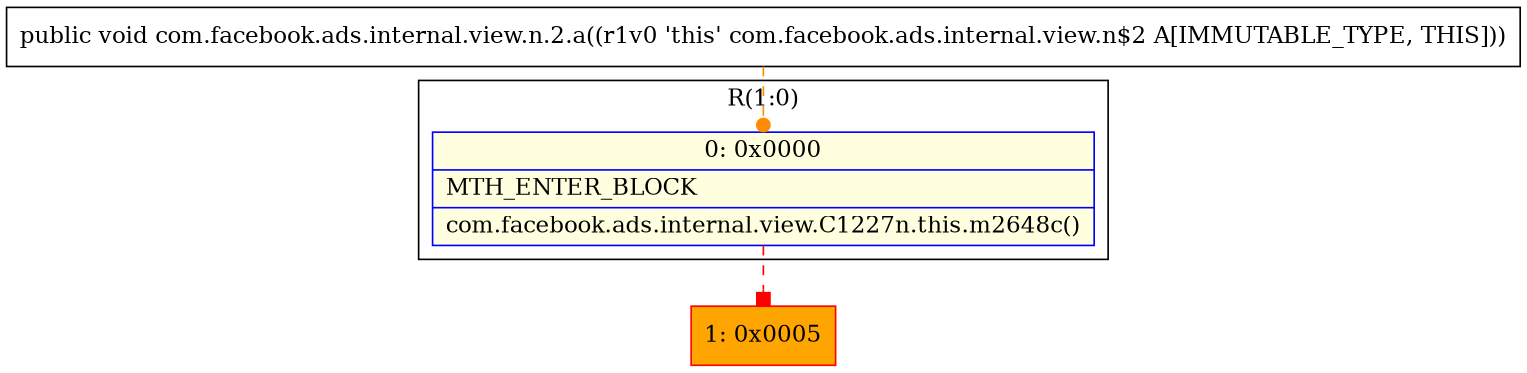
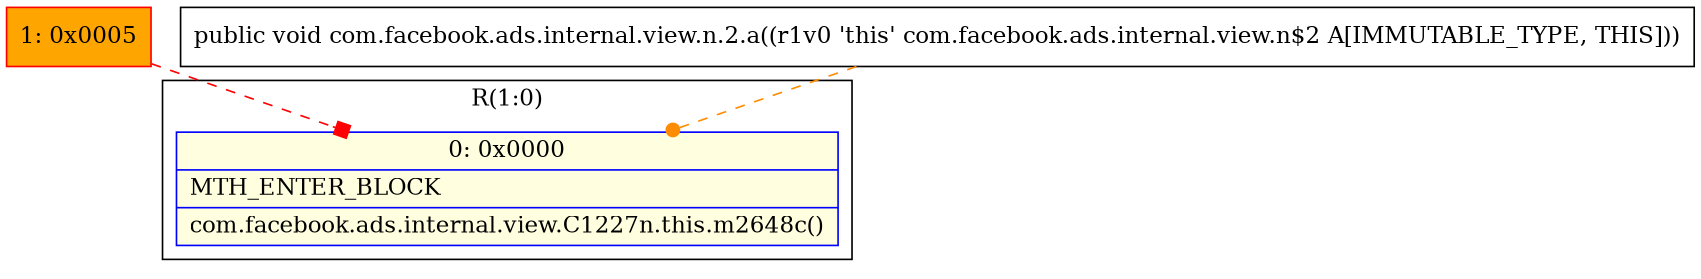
edge "0: 0x0000" -> "1: 0x0005": reversed
